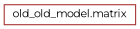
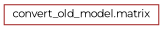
node "old_old_model.matrix": label "old_old_model.matrix" -> "convert_old_model.matrix"
